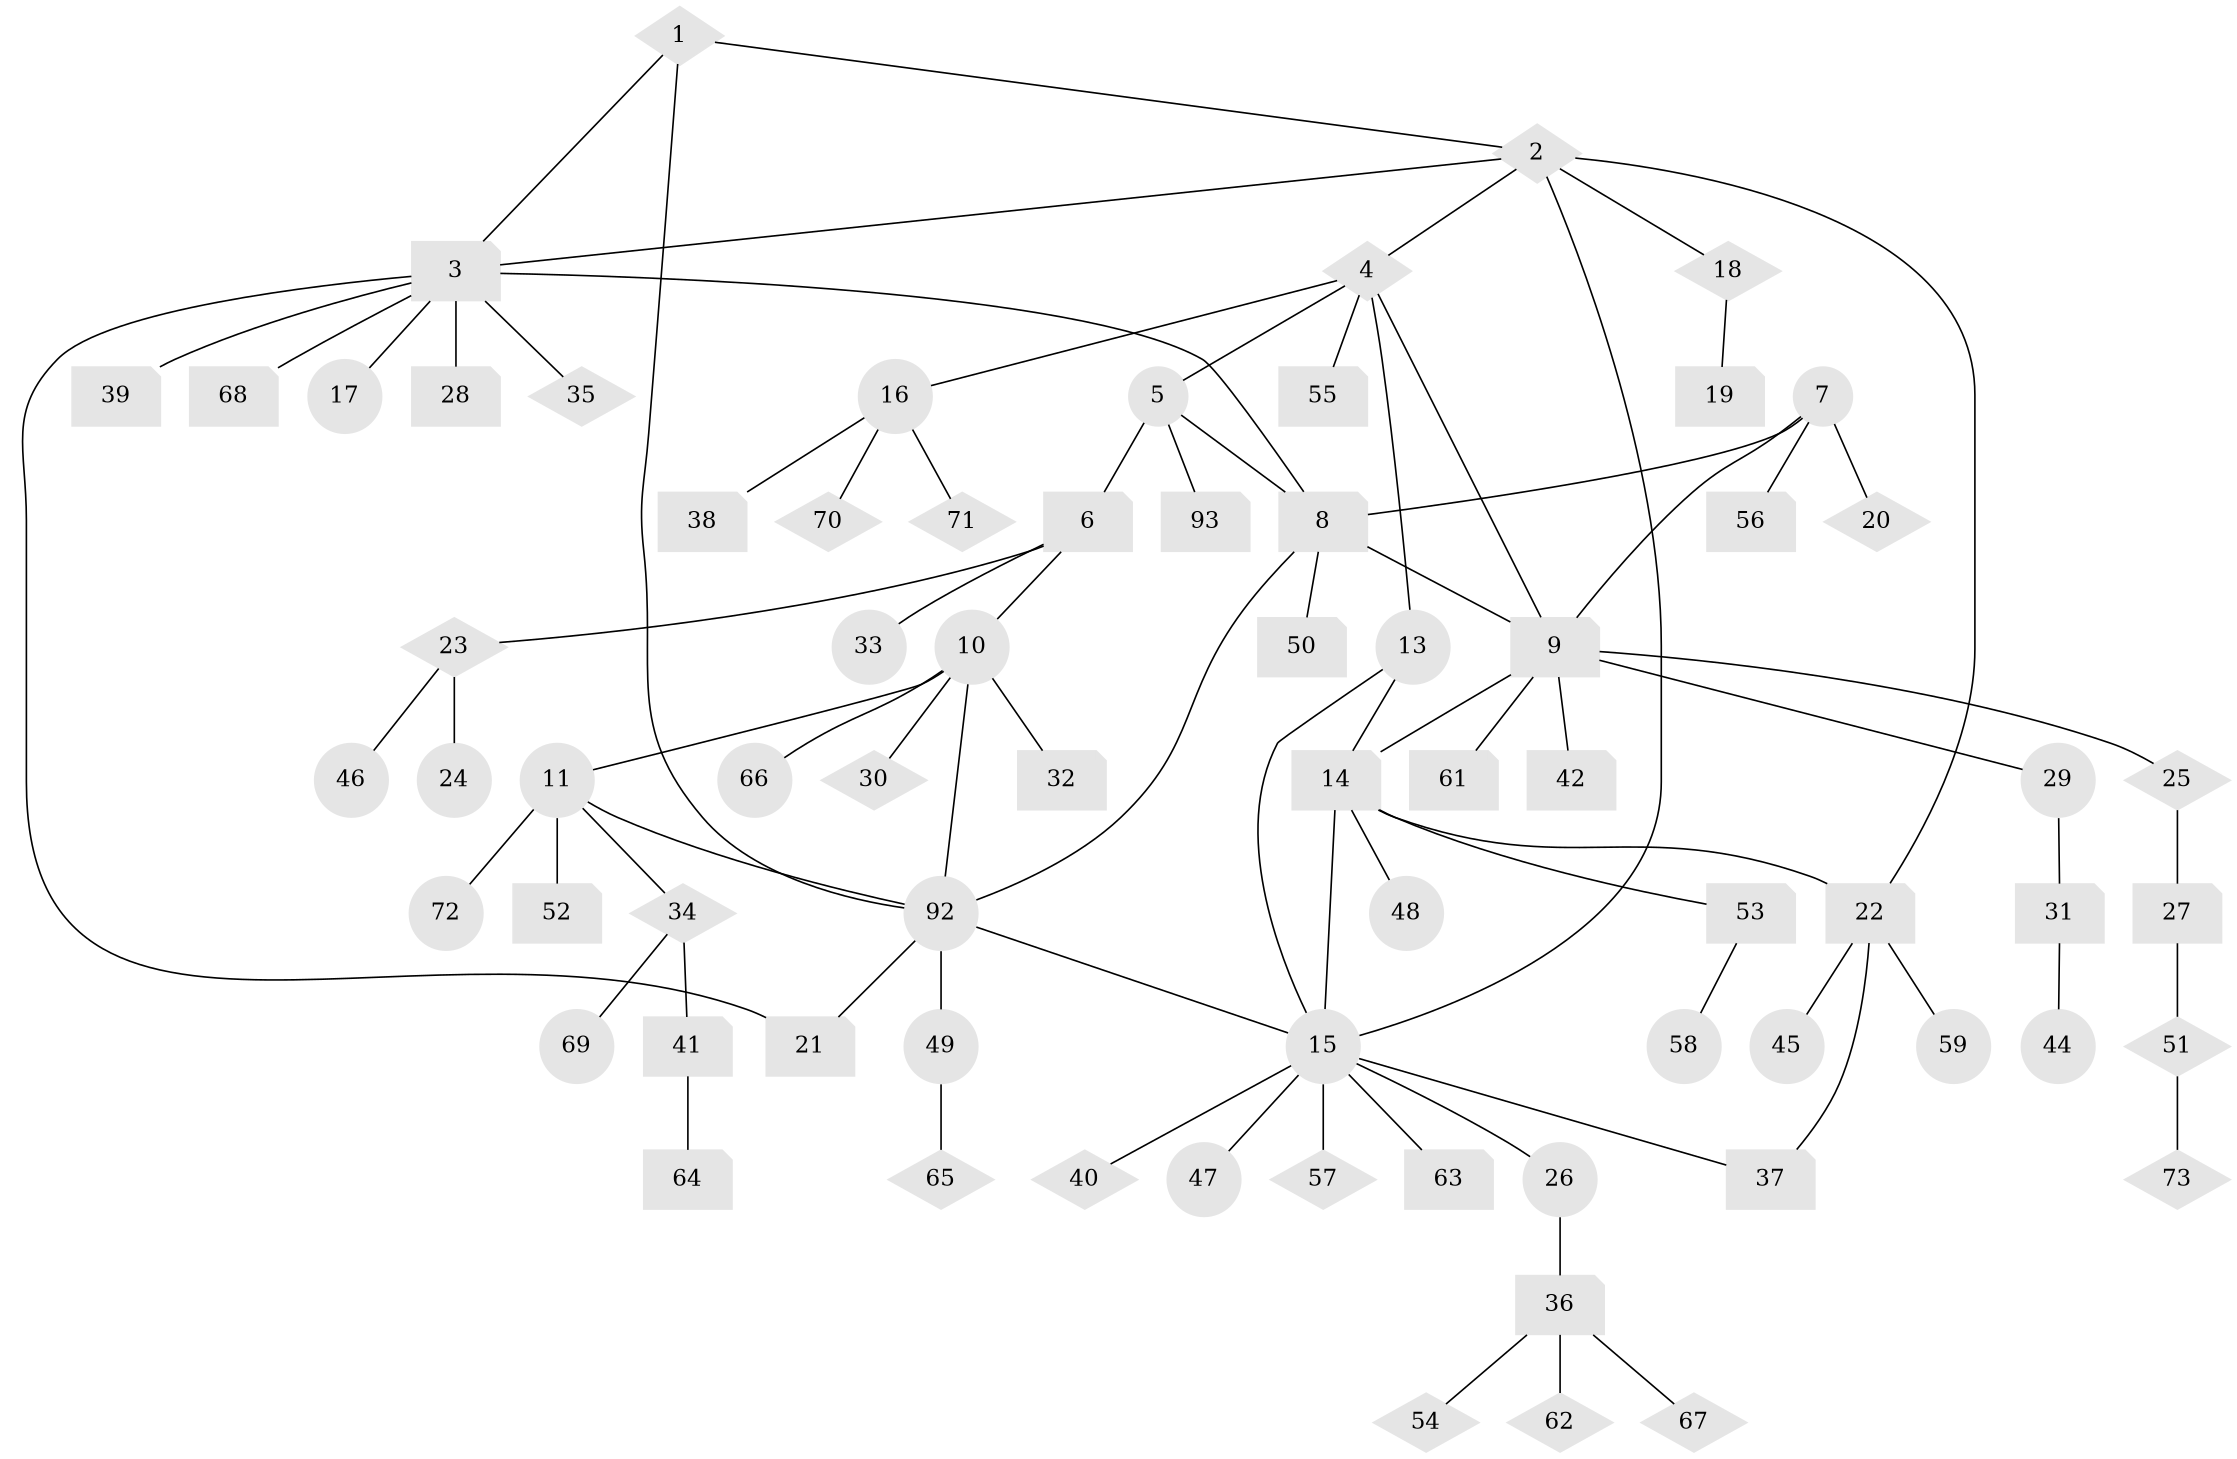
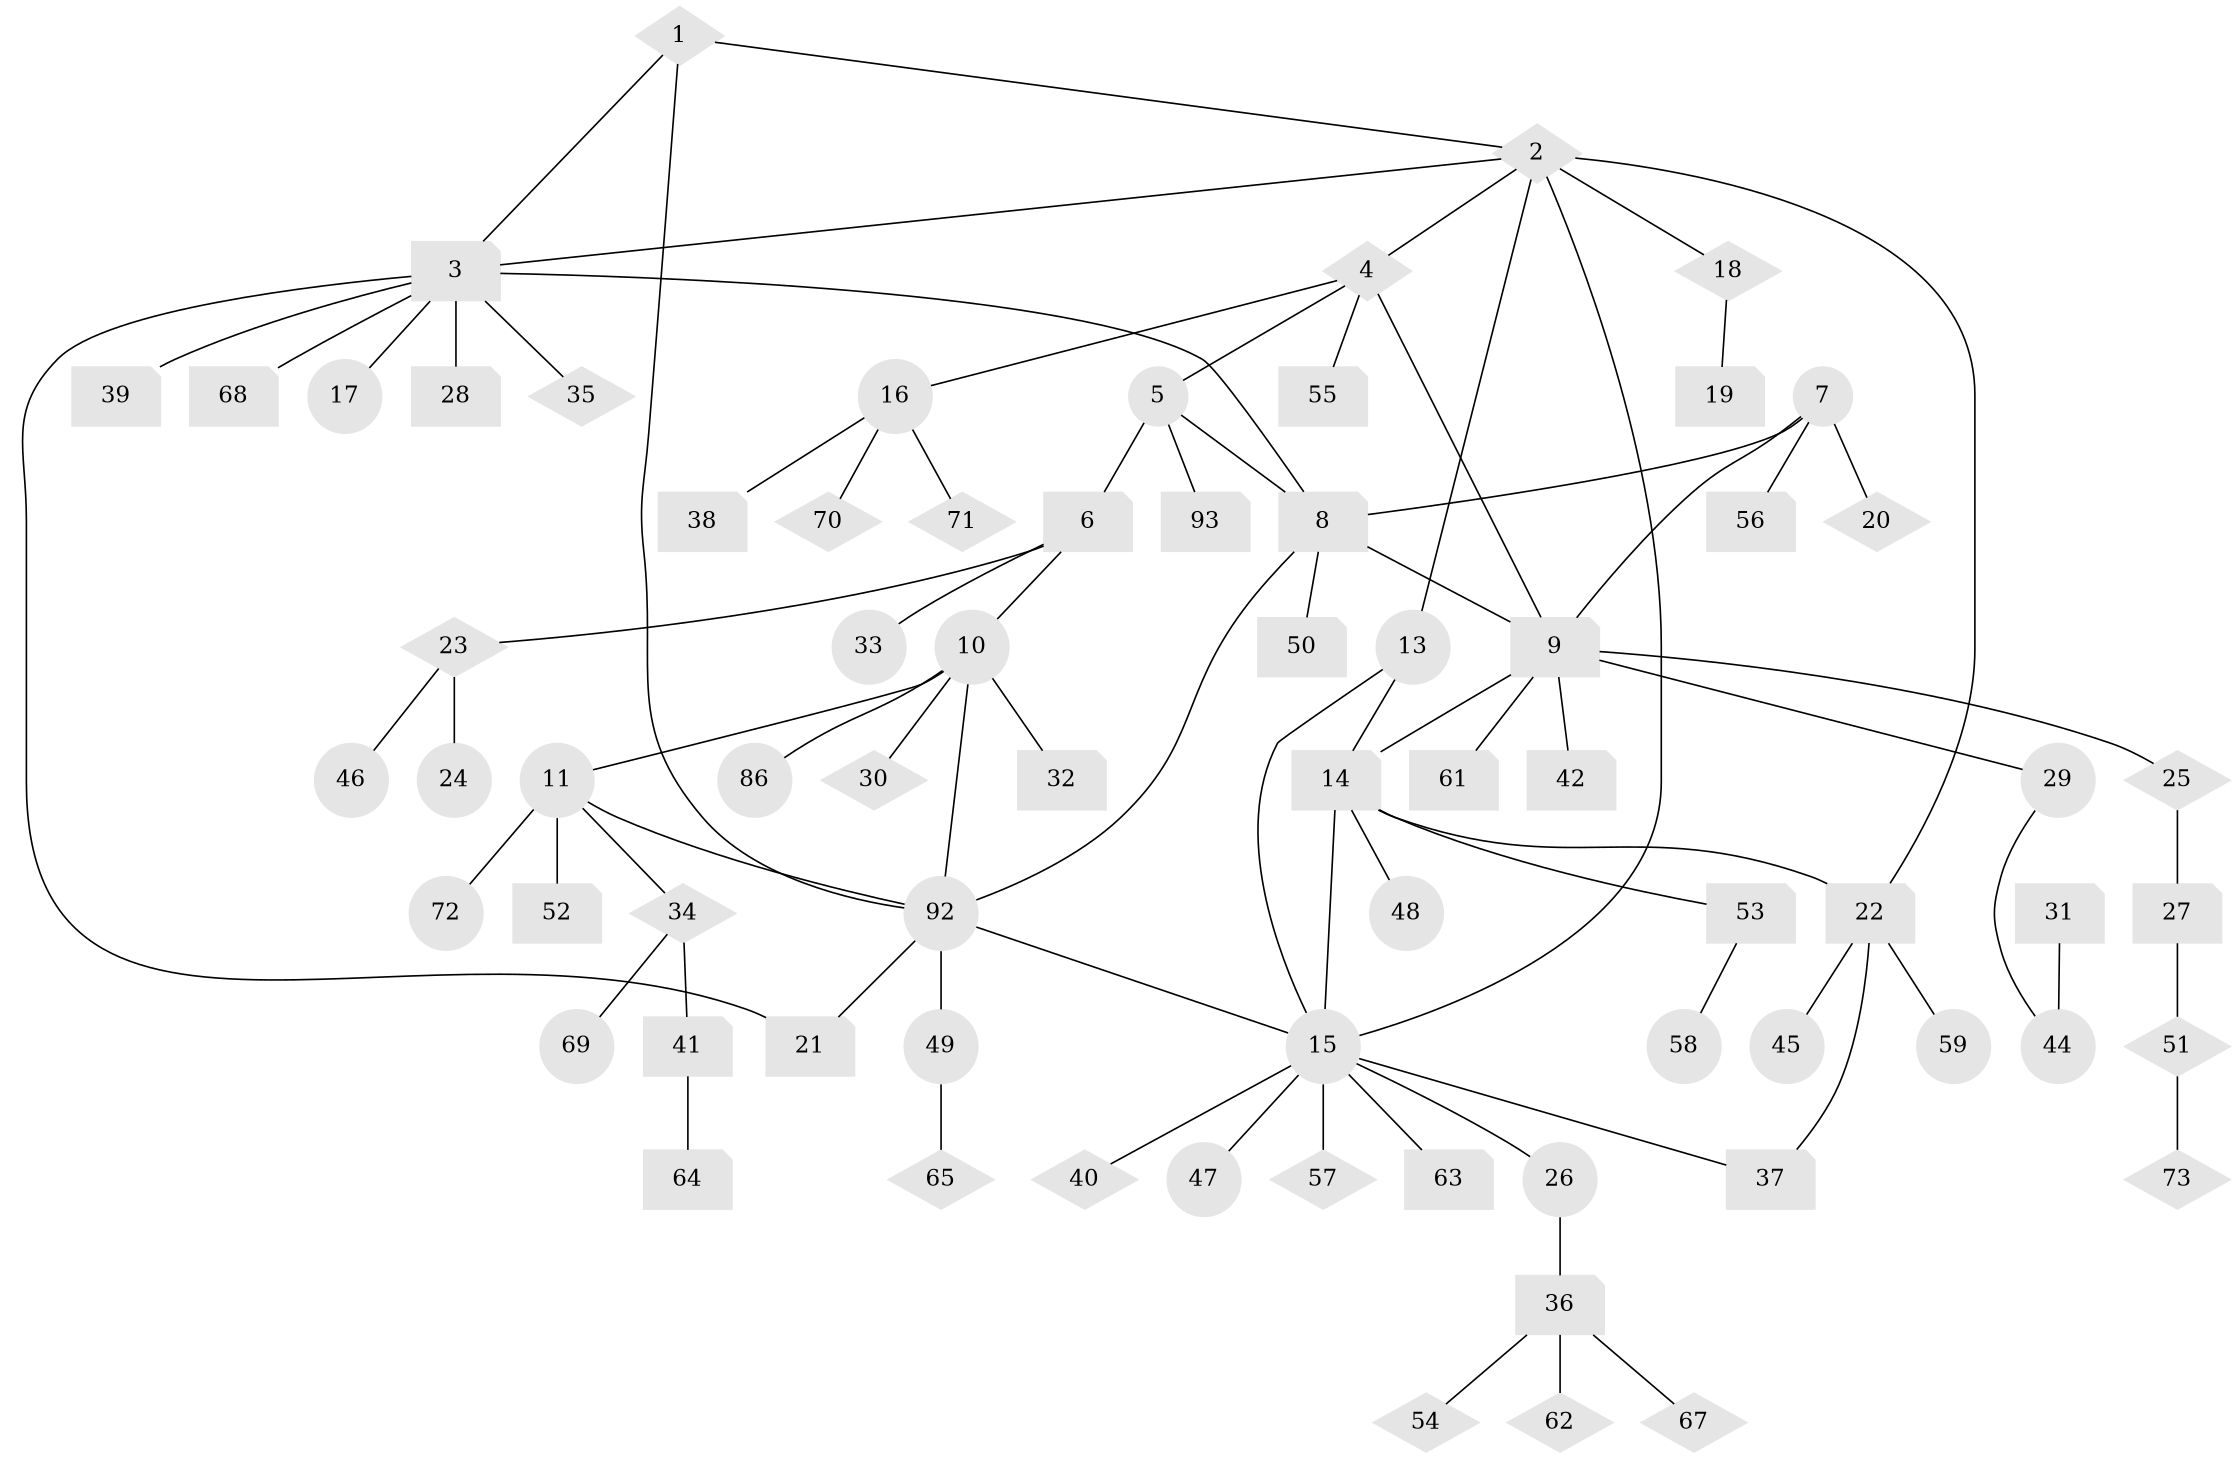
edge "4" -- "13": now "2" -- "13"
node "66": label "66" -> "86"
edge "29" -- "31": now "29" -- "44"
